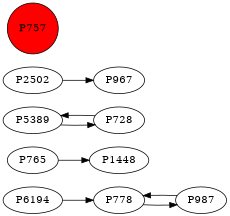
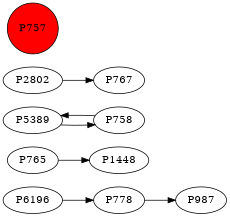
node "P2502": label "P2502" -> "P2802"
node "P967": label "P967" -> "P767"
node "P728": label "P728" -> "P758"
edge "P987" -> "P778": removed
node "P6194": label "P6194" -> "P6196"
